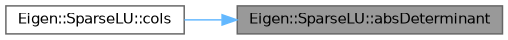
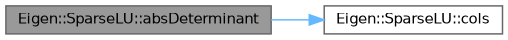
edge "Eigen::SparseLU::cols" -> "Eigen::SparseLU::absDeterminant": reversed
